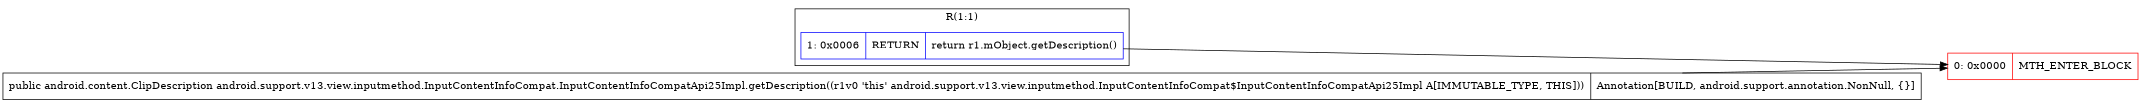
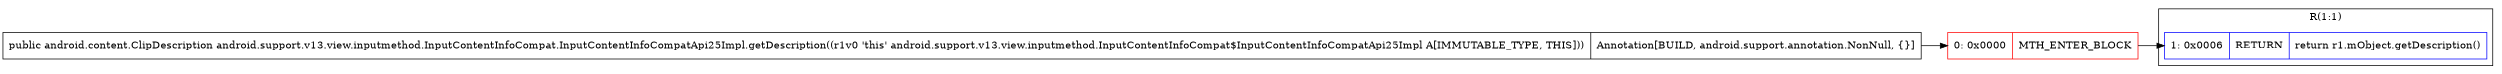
edge "1: 0x0006" -> "0: 0x0000": reversed
